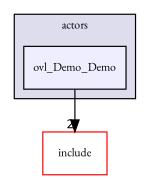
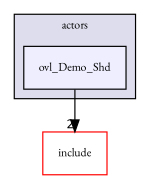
node "ovl_Demo_Demo": label "ovl_Demo_Demo" -> "ovl_Demo_Shd"
